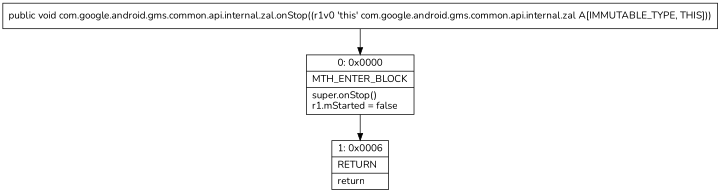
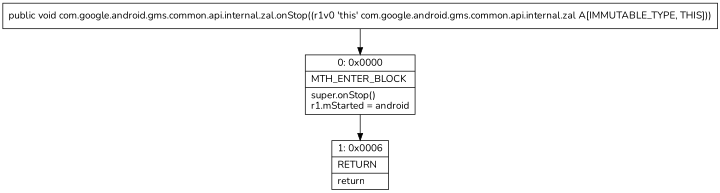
node "0: 0x0000": text "r1.mStarted = false" -> "r1.mStarted = android"
